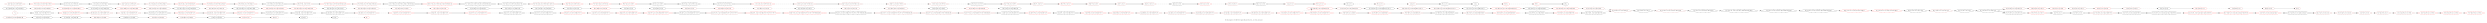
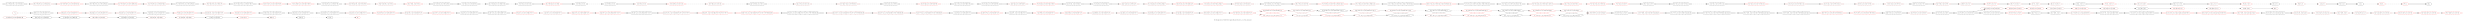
node "69 | 7 24 25 43 : 0 1 4 5 8 9 28 29 30": added
